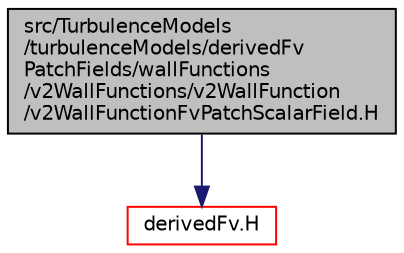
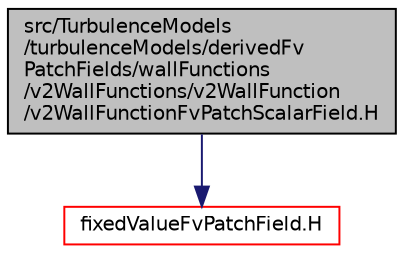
node "derivedFv.H": label "derivedFv.H" -> "fixedValueFvPatchField.H"
